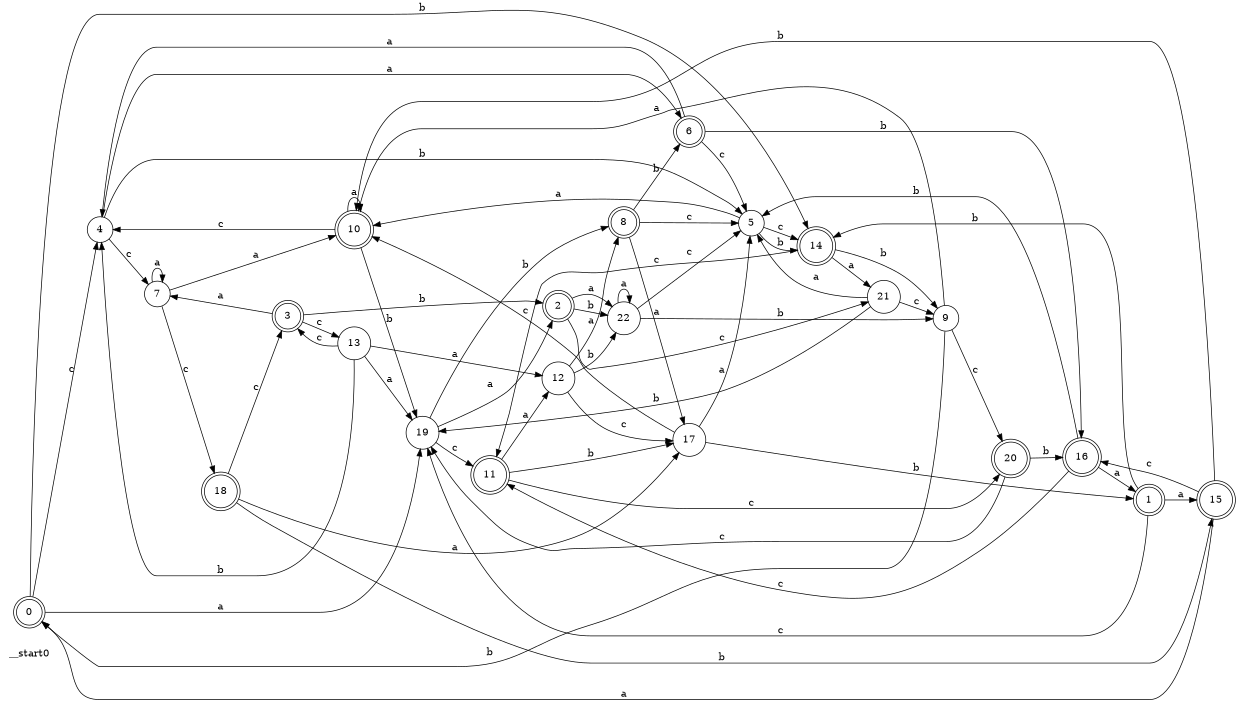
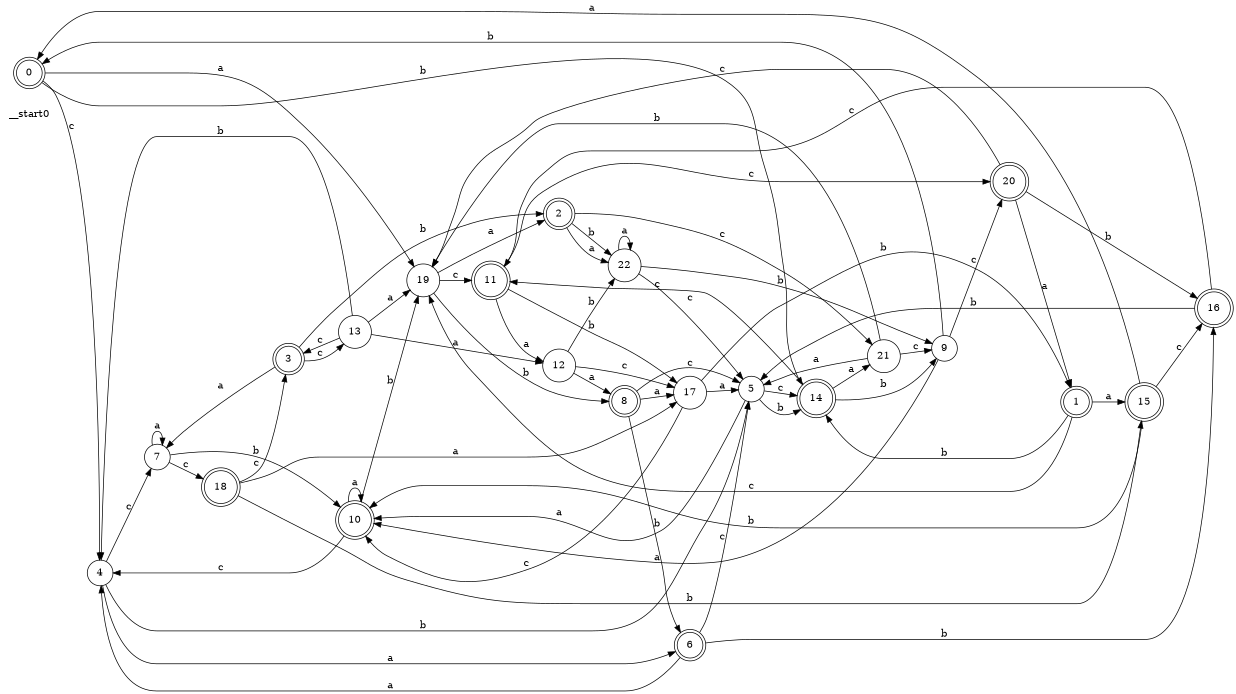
edge "7" -> "10": label "a" -> "b"
edge "16" -> "1": now "20" -> "1"
